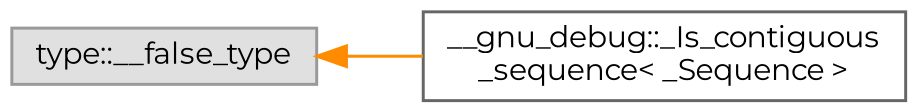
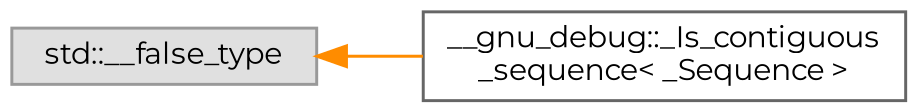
node "type::__false_type": label "type::__false_type" -> "std::__false_type"
